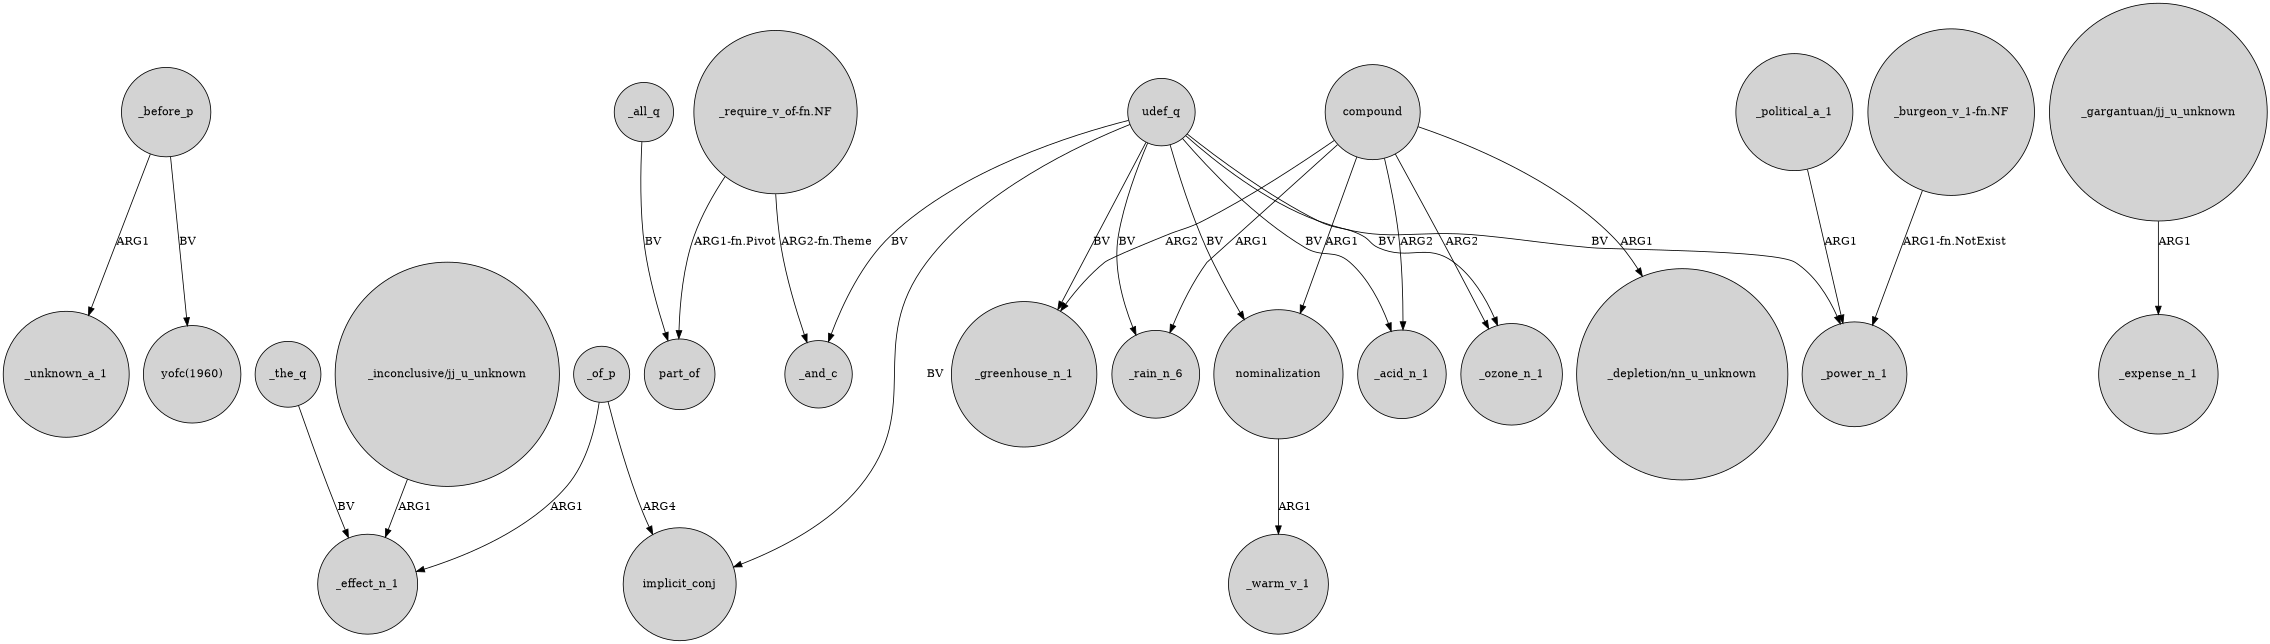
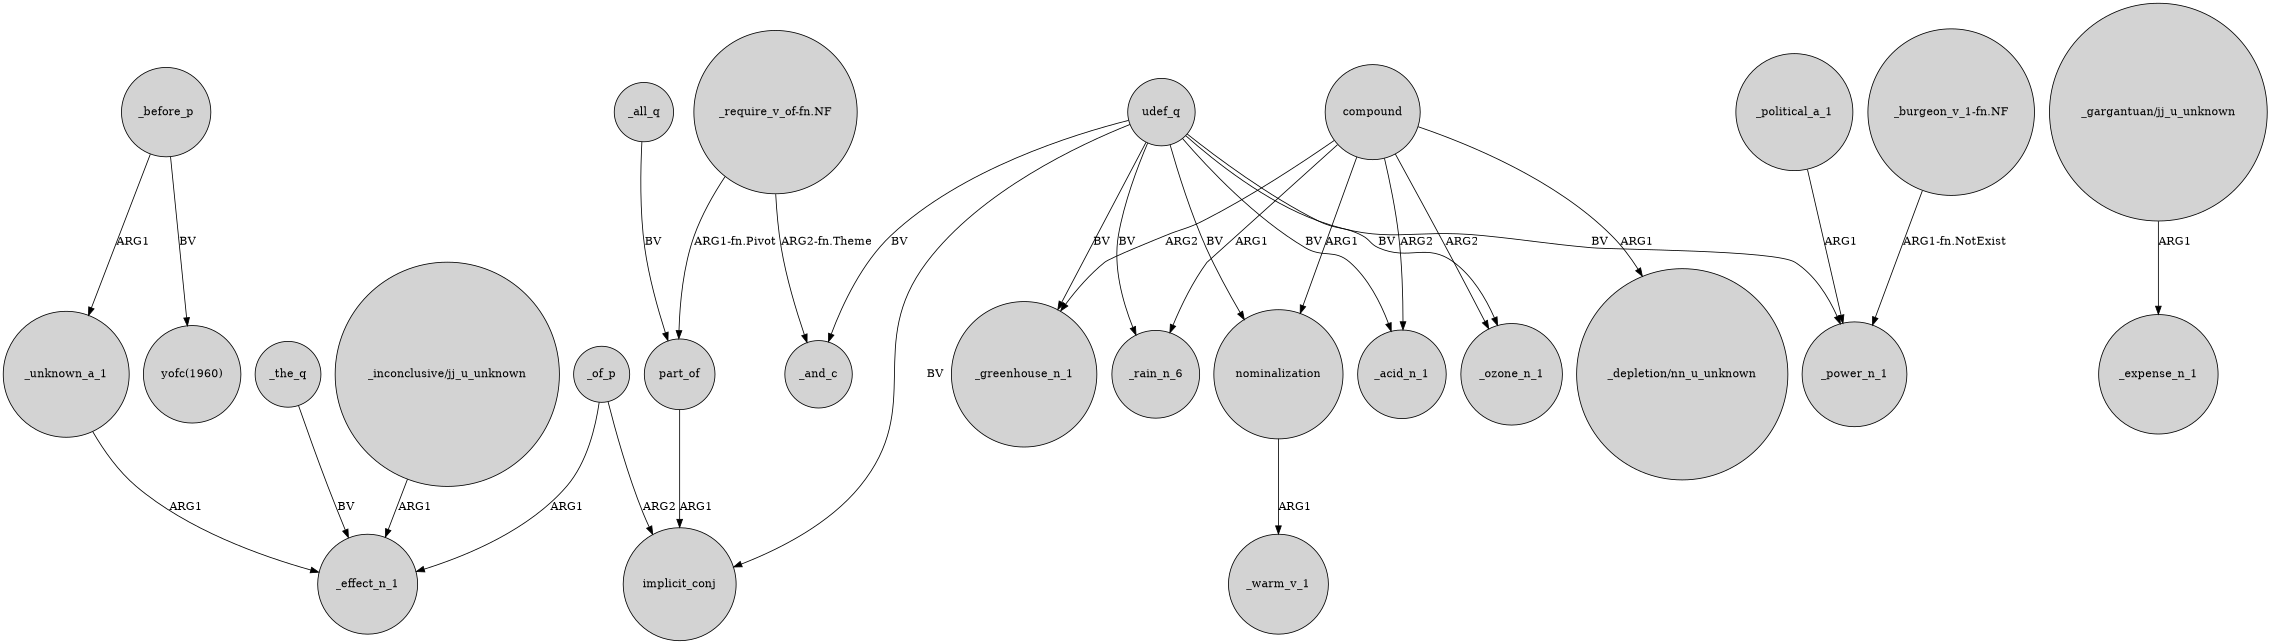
edge "part_of" -> "implicit_conj": added, label "ARG1"
edge "_of_p" -> "implicit_conj": label "ARG4" -> "ARG2"
edge "_unknown_a_1" -> "_effect_n_1": added, label "ARG1"
